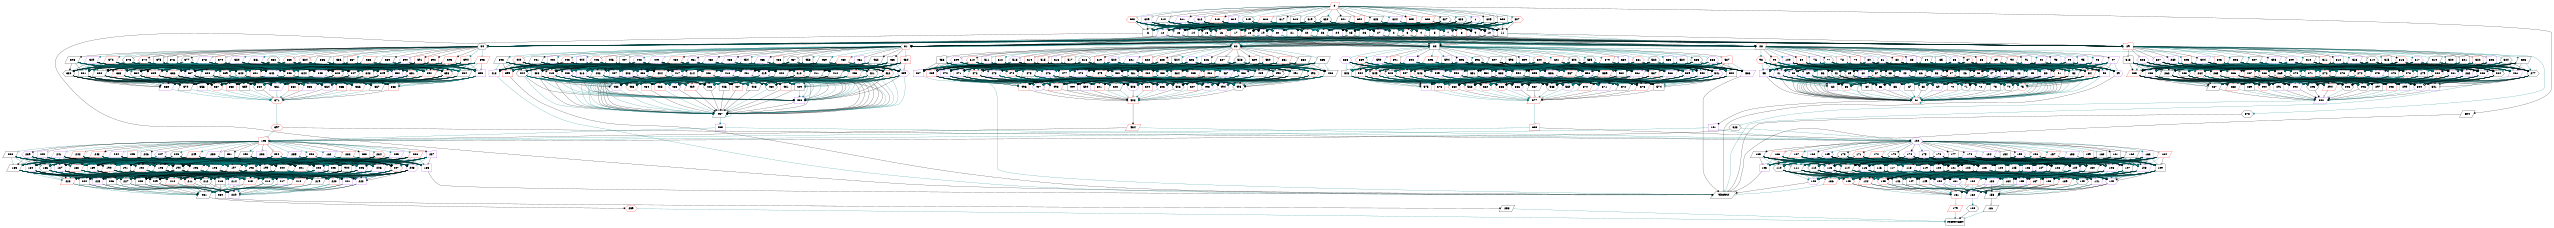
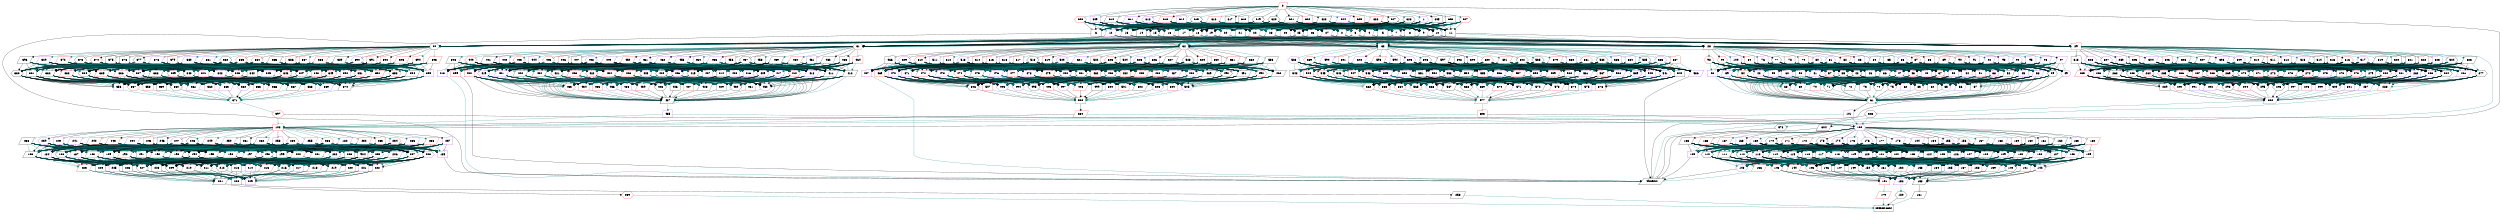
node "314": shape hexagon -> folder
node "287": color black -> purple
edge "429" -> "438": now "414" -> "438"
